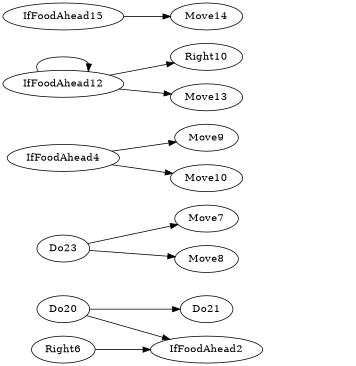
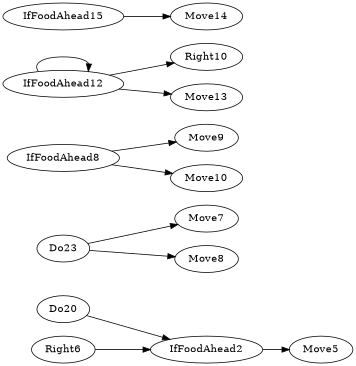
node "IfFoodAhead4": label "IfFoodAhead4" -> "IfFoodAhead8"
node "Do21": removed
node "Move5": added
